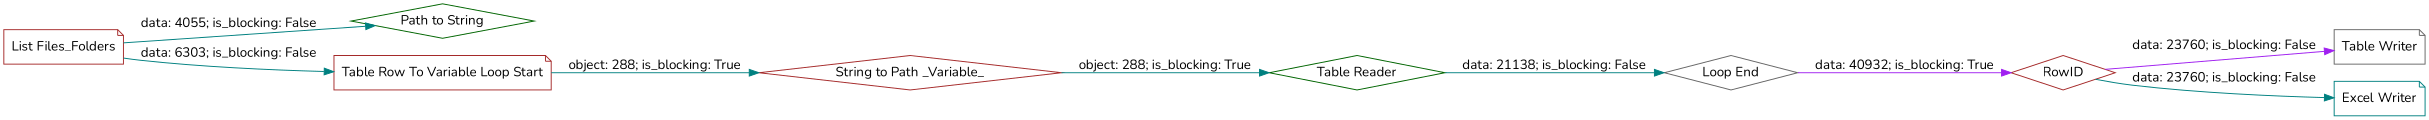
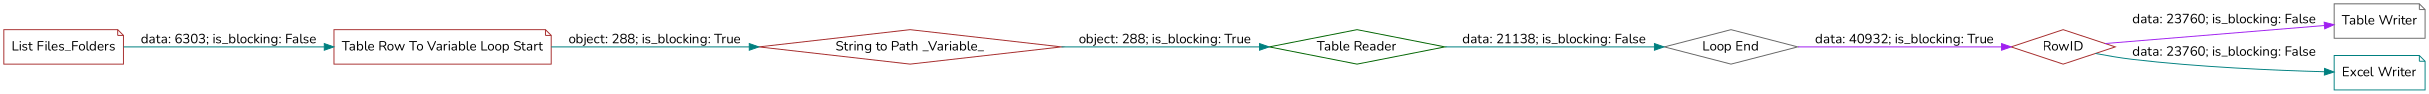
node "Path to String": removed
